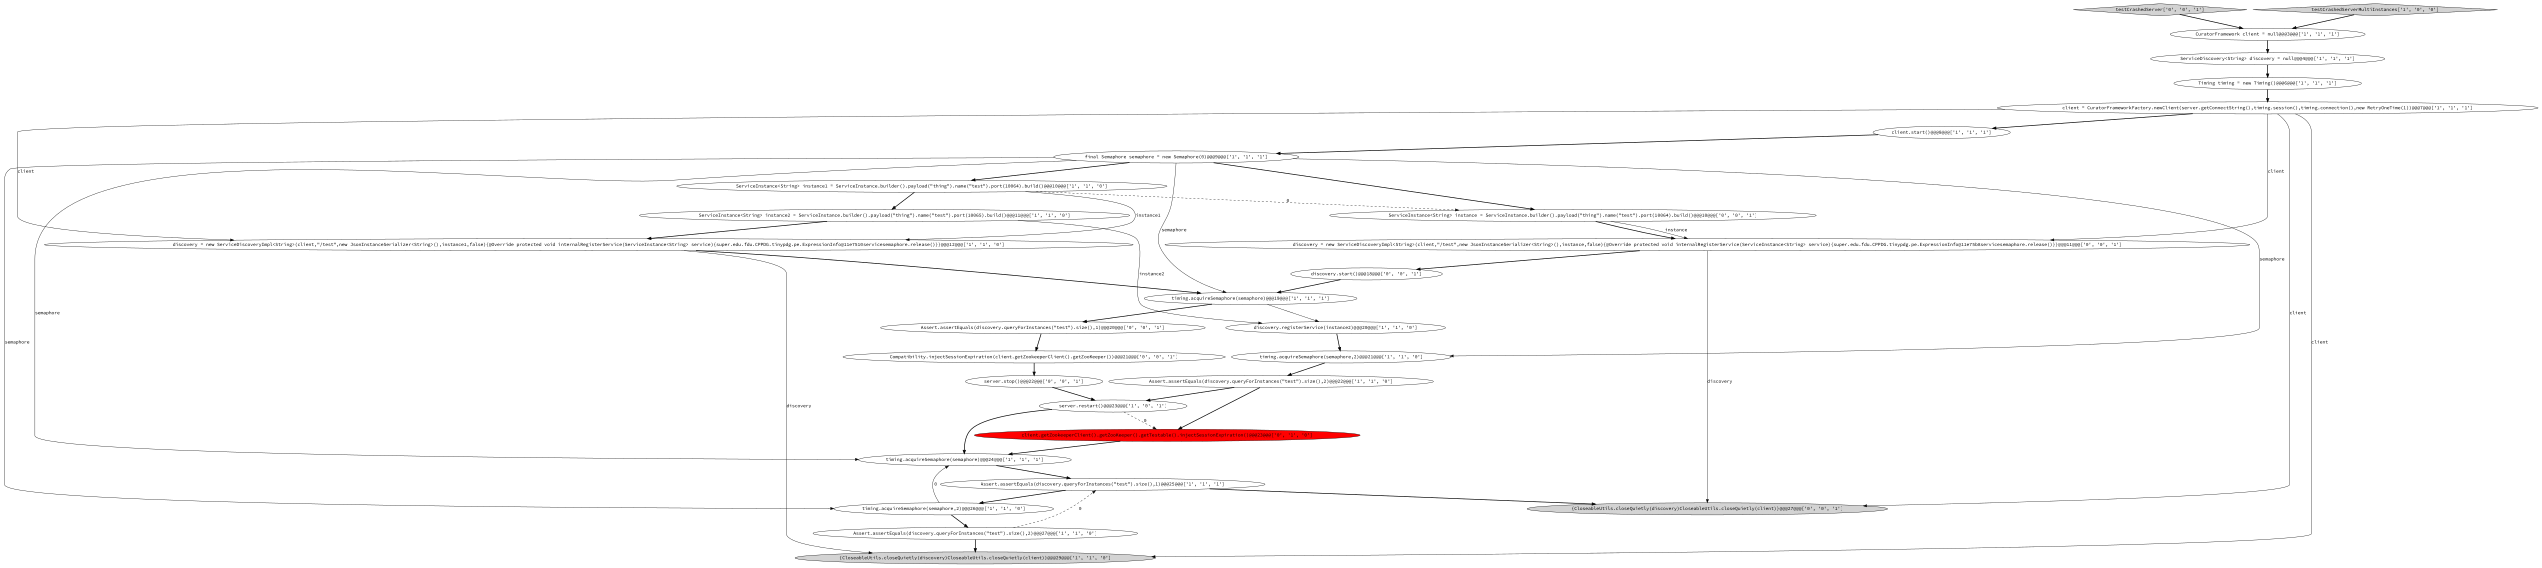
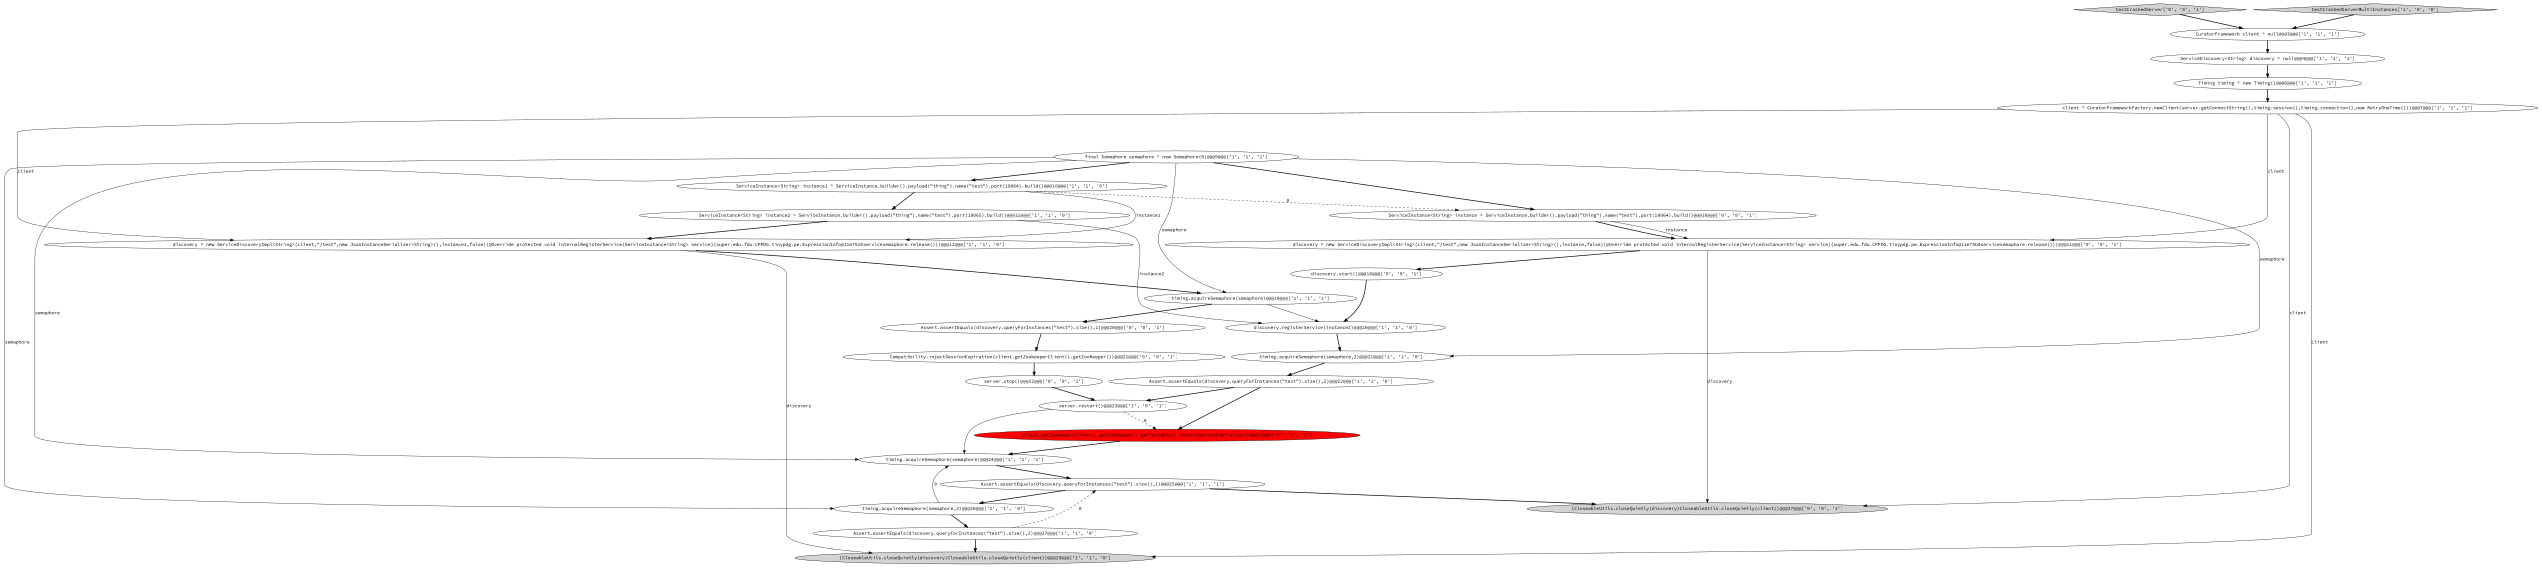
node "client.start()@@@8@@@['1', '1', '1']": removed
edge "discovery.start()@@@18@@@['0', '0', '1']" -> "timing.acquireSemaphore(semaphore)@@@19@@@['1', '1', '1']": now "discovery.start()@@@18@@@['0', '0', '1']" -> "discovery.registerService(instance2)@@@20@@@['1', '1', '0']"
edge "server.restart()@@@23@@@['1', '0', '1']" -> "timing.acquireSemaphore(semaphore)@@@24@@@['1', '1', '1']": style bold -> solid
